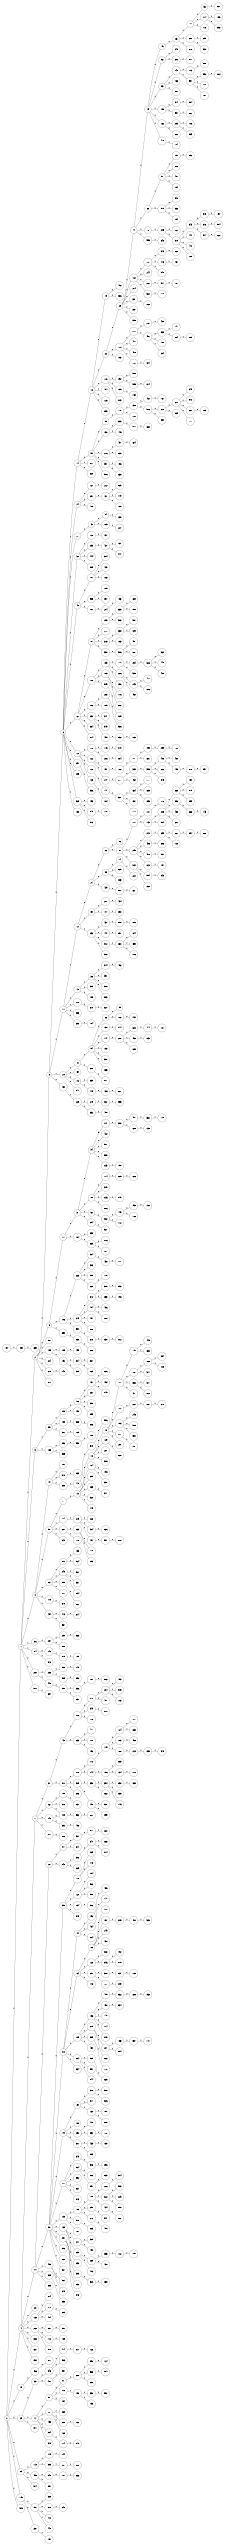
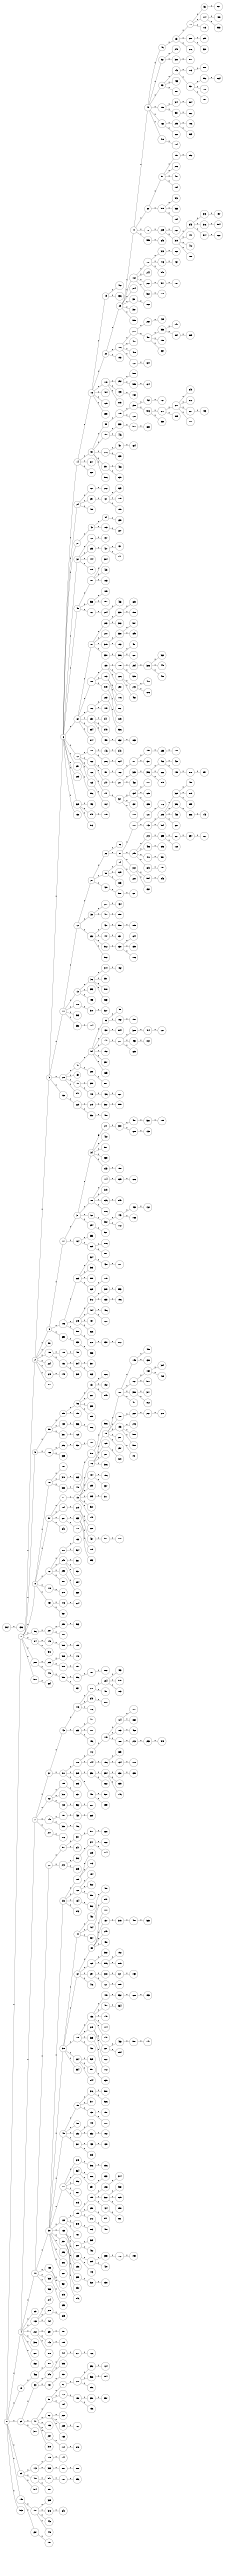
edge "219" -- "364": removed, label "1"
edge "428" -- "140": now "197" -- "140"
